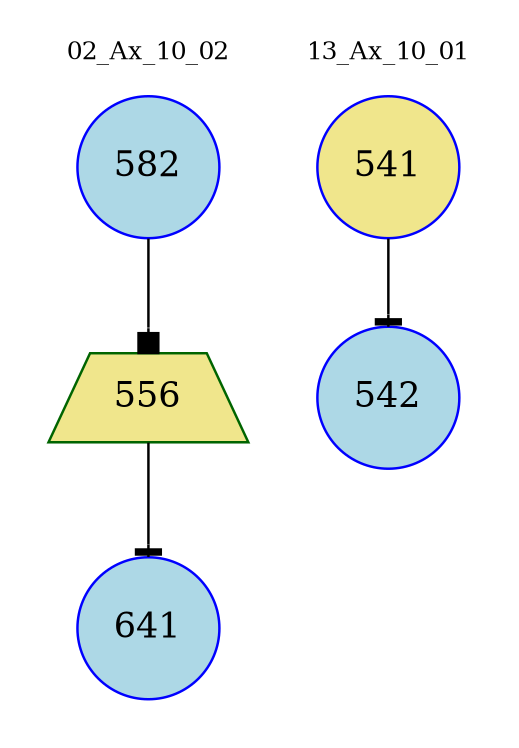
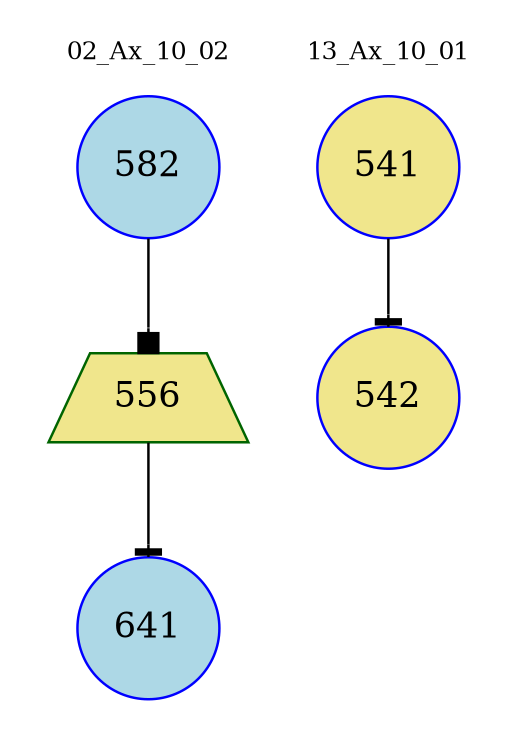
node "542": fillcolor lightblue -> khaki
